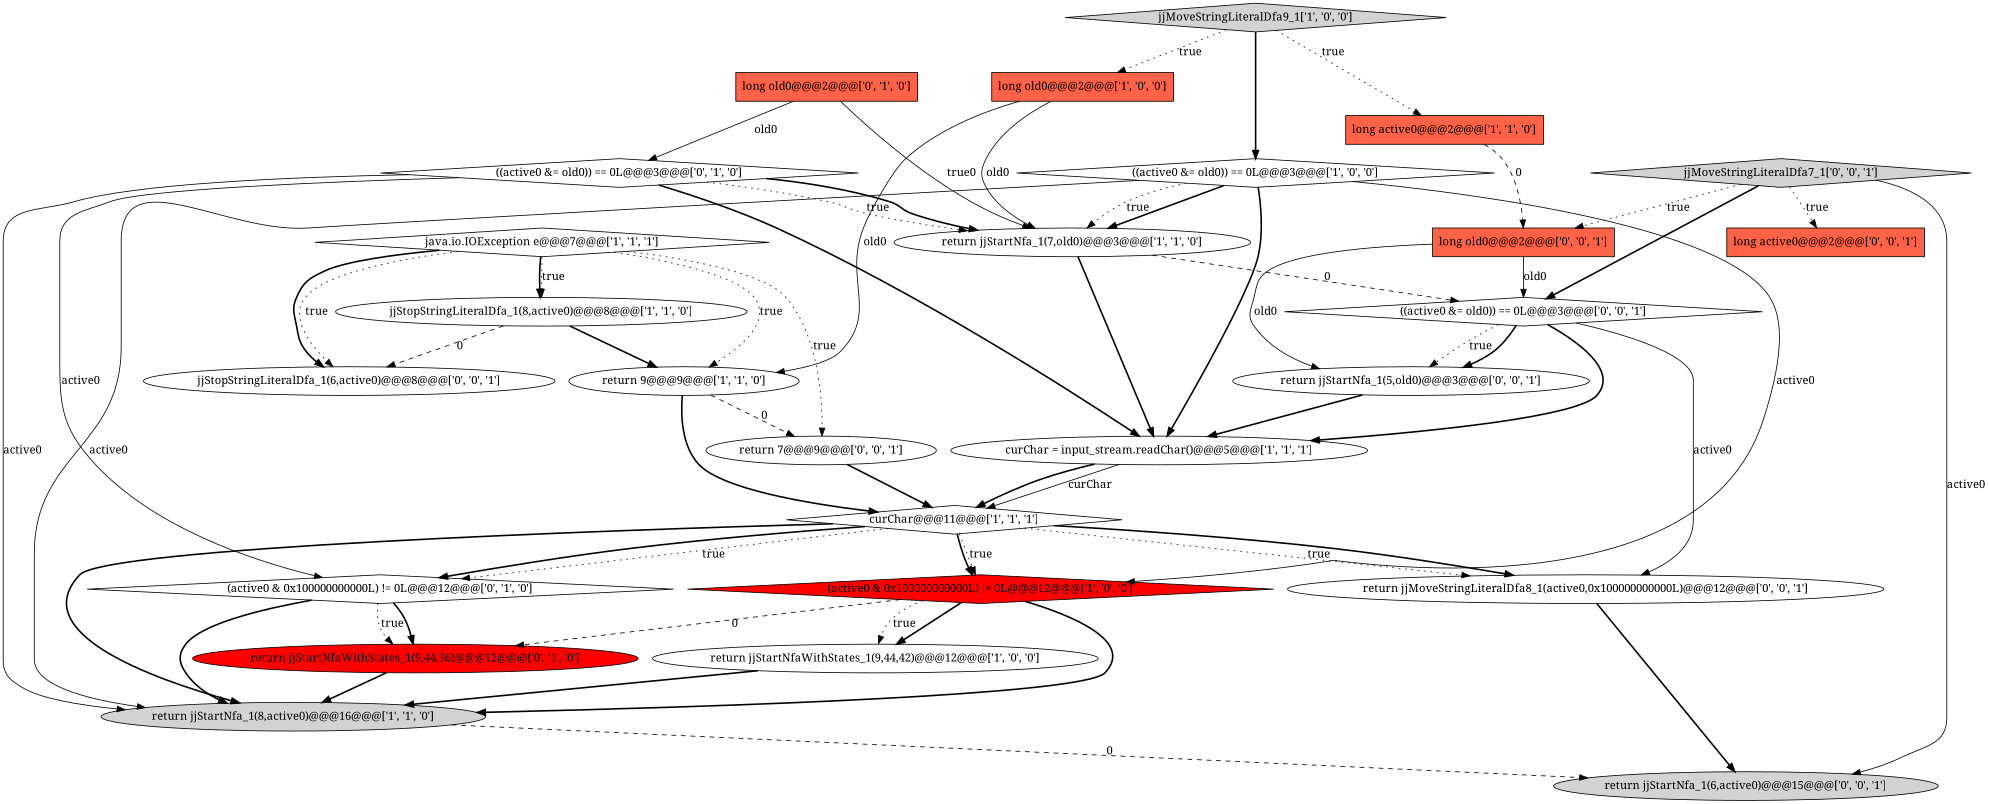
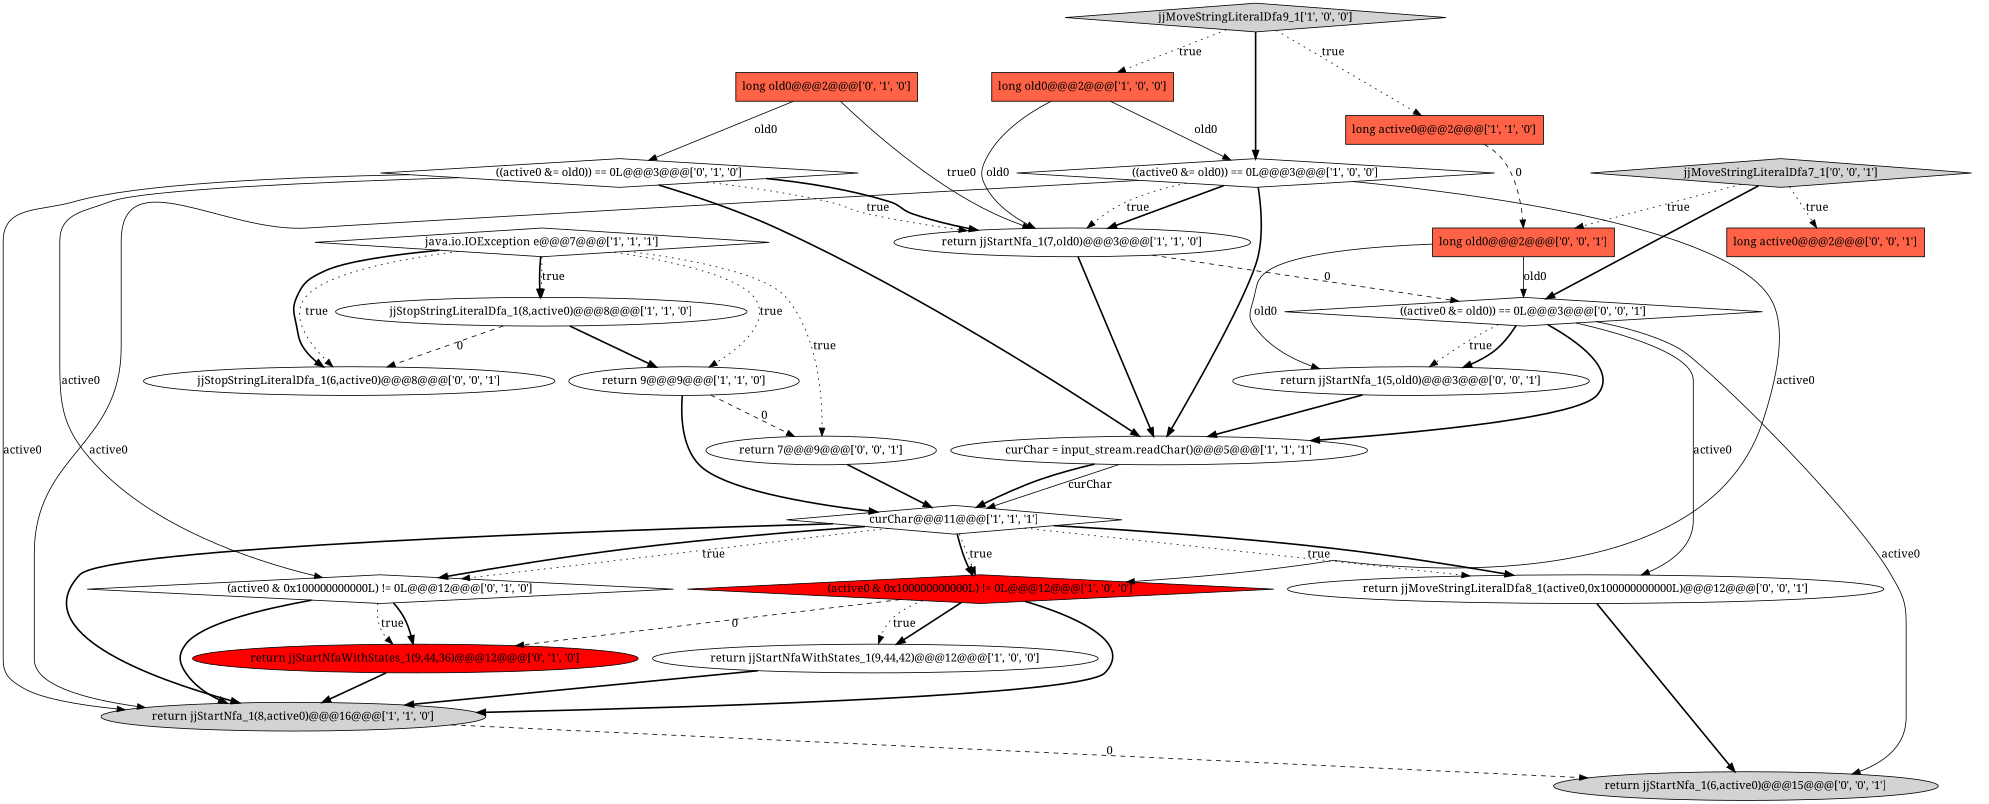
edge "long old0@@@2@@@['1', '0', '0']" -> "return 9@@@9@@@['1', '1', '0']": now "long old0@@@2@@@['1', '0', '0']" -> "((active0 &= old0)) == 0L@@@3@@@['1', '0', '0']"
edge "jjMoveStringLiteralDfa7_1['0', '0', '1']" -> "return jjStartNfa_1(6,active0)@@@15@@@['0', '0', '1']": now "((active0 &= old0)) == 0L@@@3@@@['0', '0', '1']" -> "return jjStartNfa_1(6,active0)@@@15@@@['0', '0', '1']"
